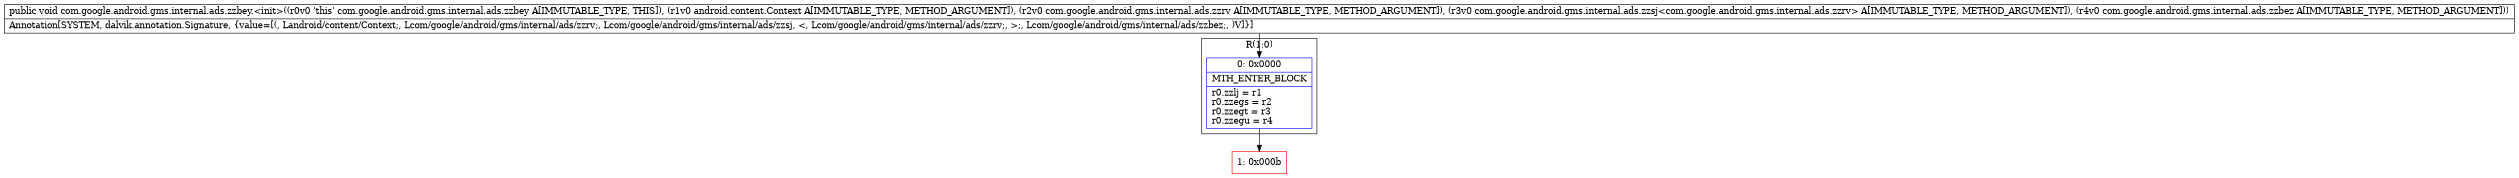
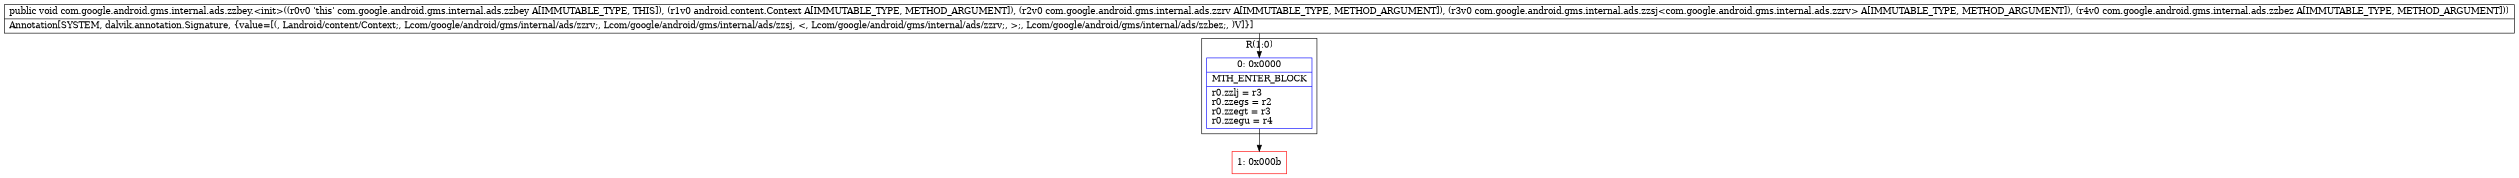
node "0: 0x0000": text "r0.zzlj = r1" -> "r0.zzlj = r3"
